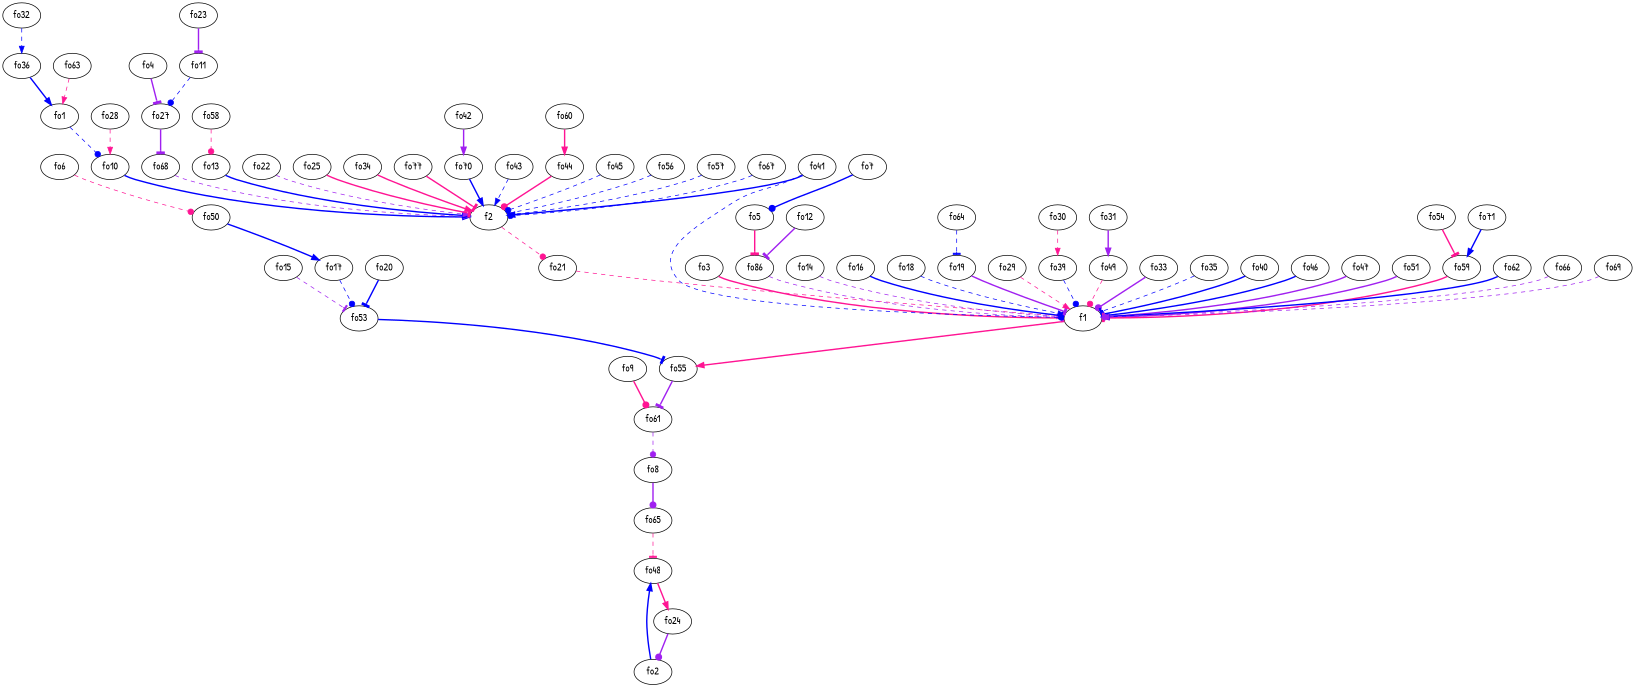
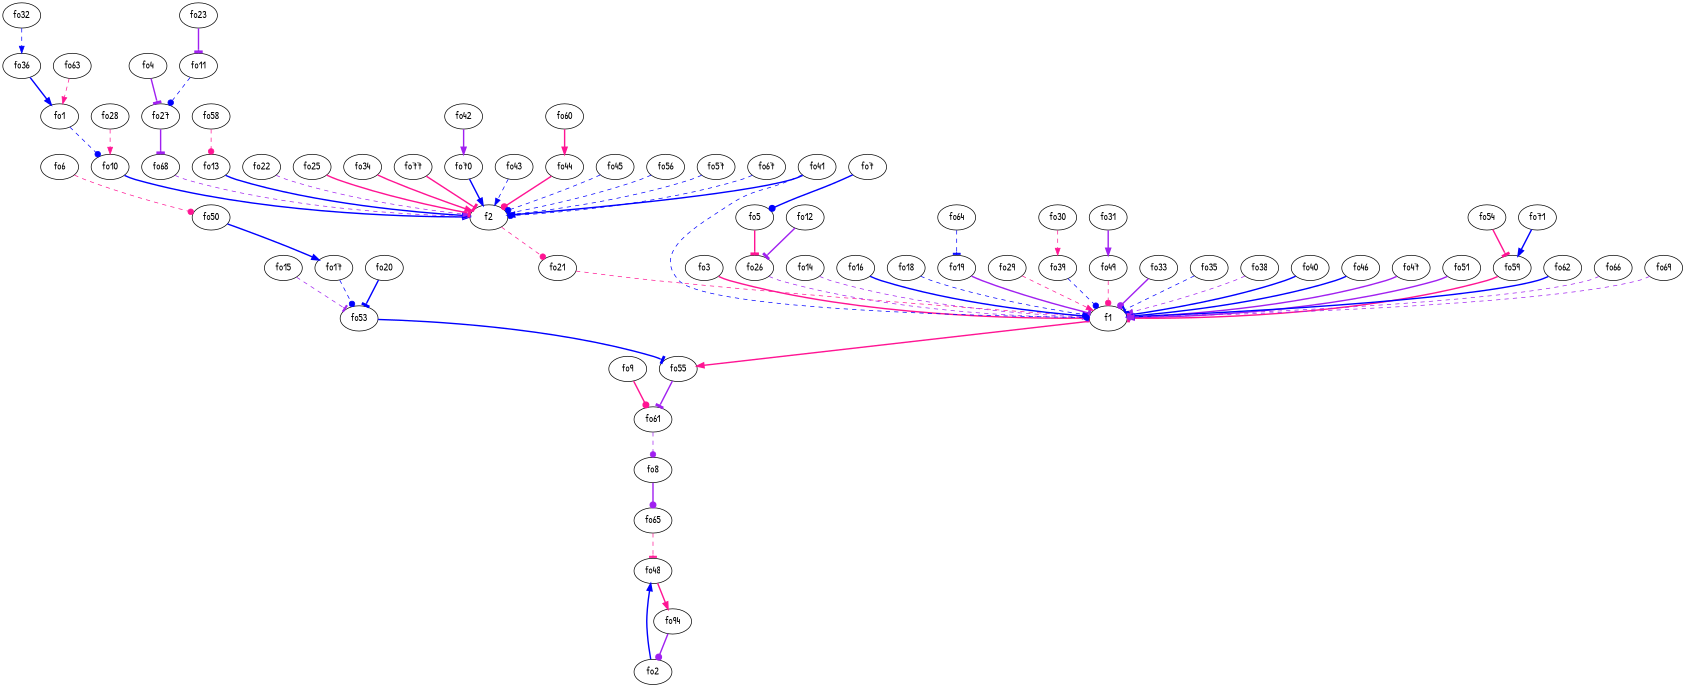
node "fo86": label "fo86" -> "fo26"
node "fo38": added
node "fo24": label "fo24" -> "fo94"
